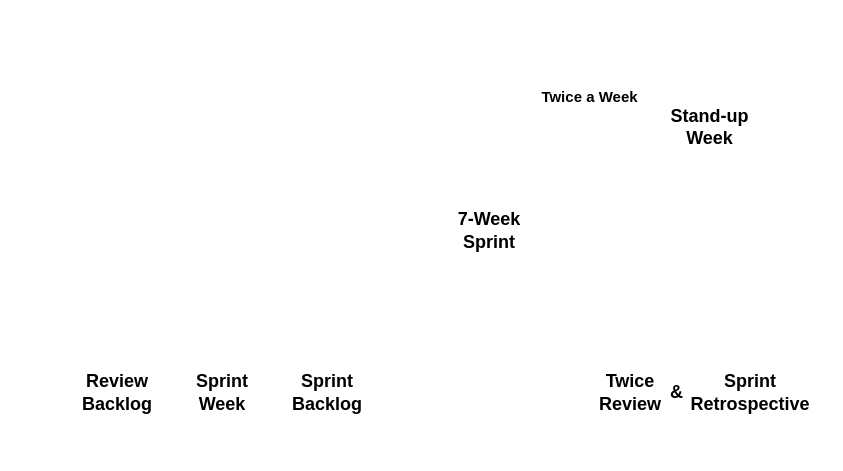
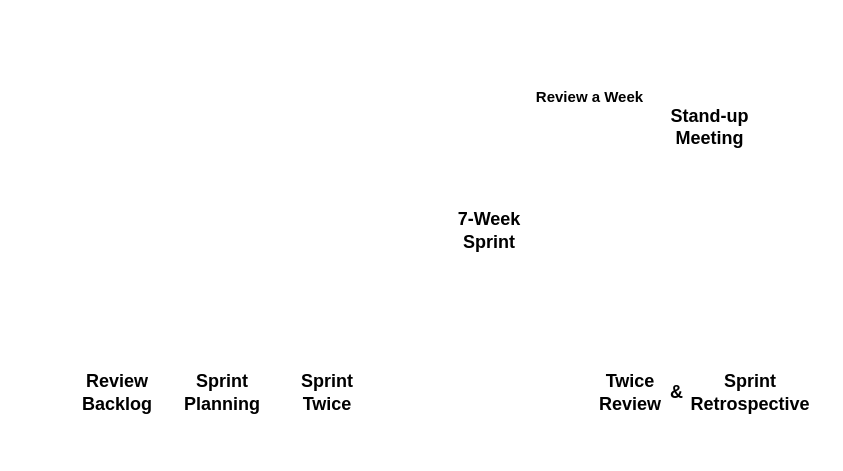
node "Twice a Week": label "Twice a Week" -> "Review a Week"
node "Stand-up Week": label "Stand-up Week" -> "Stand-up Meeting"
node "Sprint Week": label "Sprint Week" -> "Sprint Planning"
node "Sprint Backlog": label "Sprint Backlog" -> "Sprint Twice"
